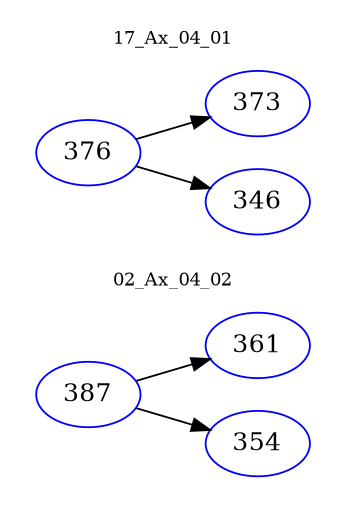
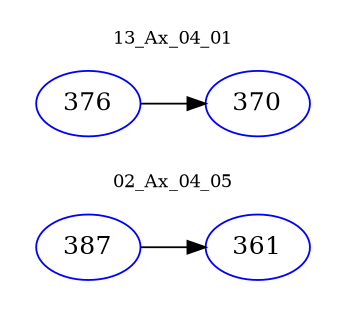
cluster "17_Ax_04_01": label "17_Ax_04_01" -> "13_Ax_04_01"
node "373": label "373" -> "370"
node "346": removed
cluster "02_Ax_04_02": label "02_Ax_04_02" -> "02_Ax_04_05"
node "354": removed
